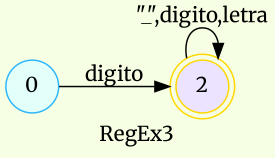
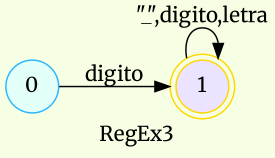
node "2": label "2" -> "1"
